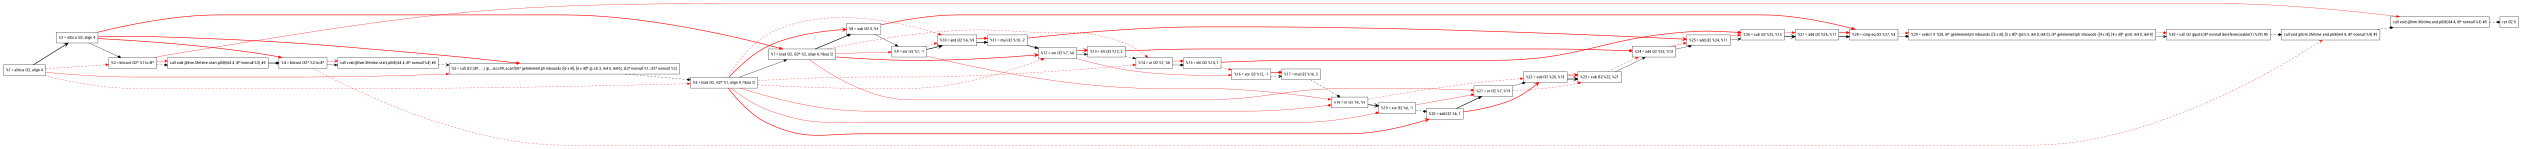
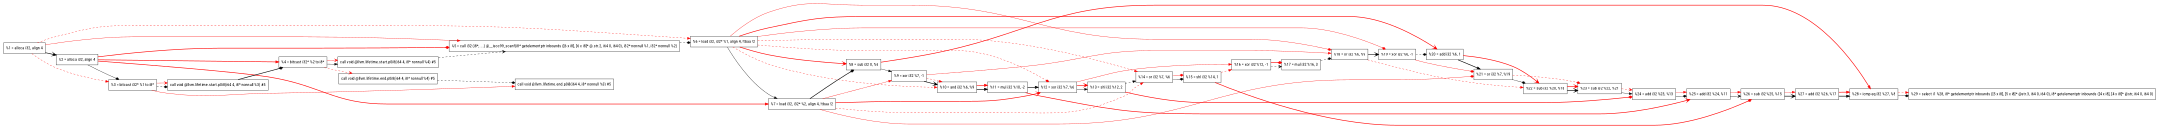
node "ret i32 0": removed
node "%30 = call i32 @puts(i8* nonnull dereferenceable(1) %29) #5": removed
